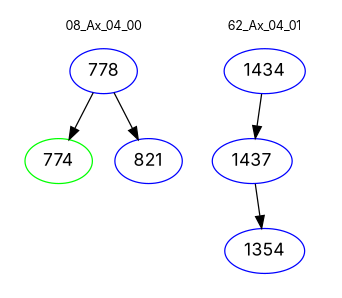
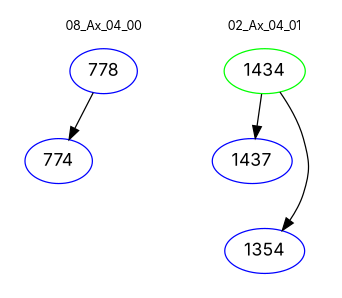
cluster "62_Ax_04_01": label "62_Ax_04_01" -> "02_Ax_04_01"
node "1434": color blue -> green
node "774": color green -> blue
node "821": removed
edge "1437" -> "1354": now "1434" -> "1354"
